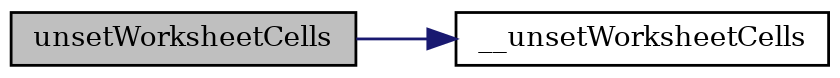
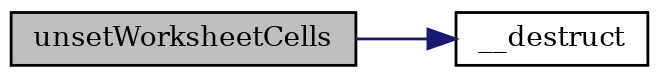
node "__unsetWorksheetCells": label "__unsetWorksheetCells" -> "__destruct"
